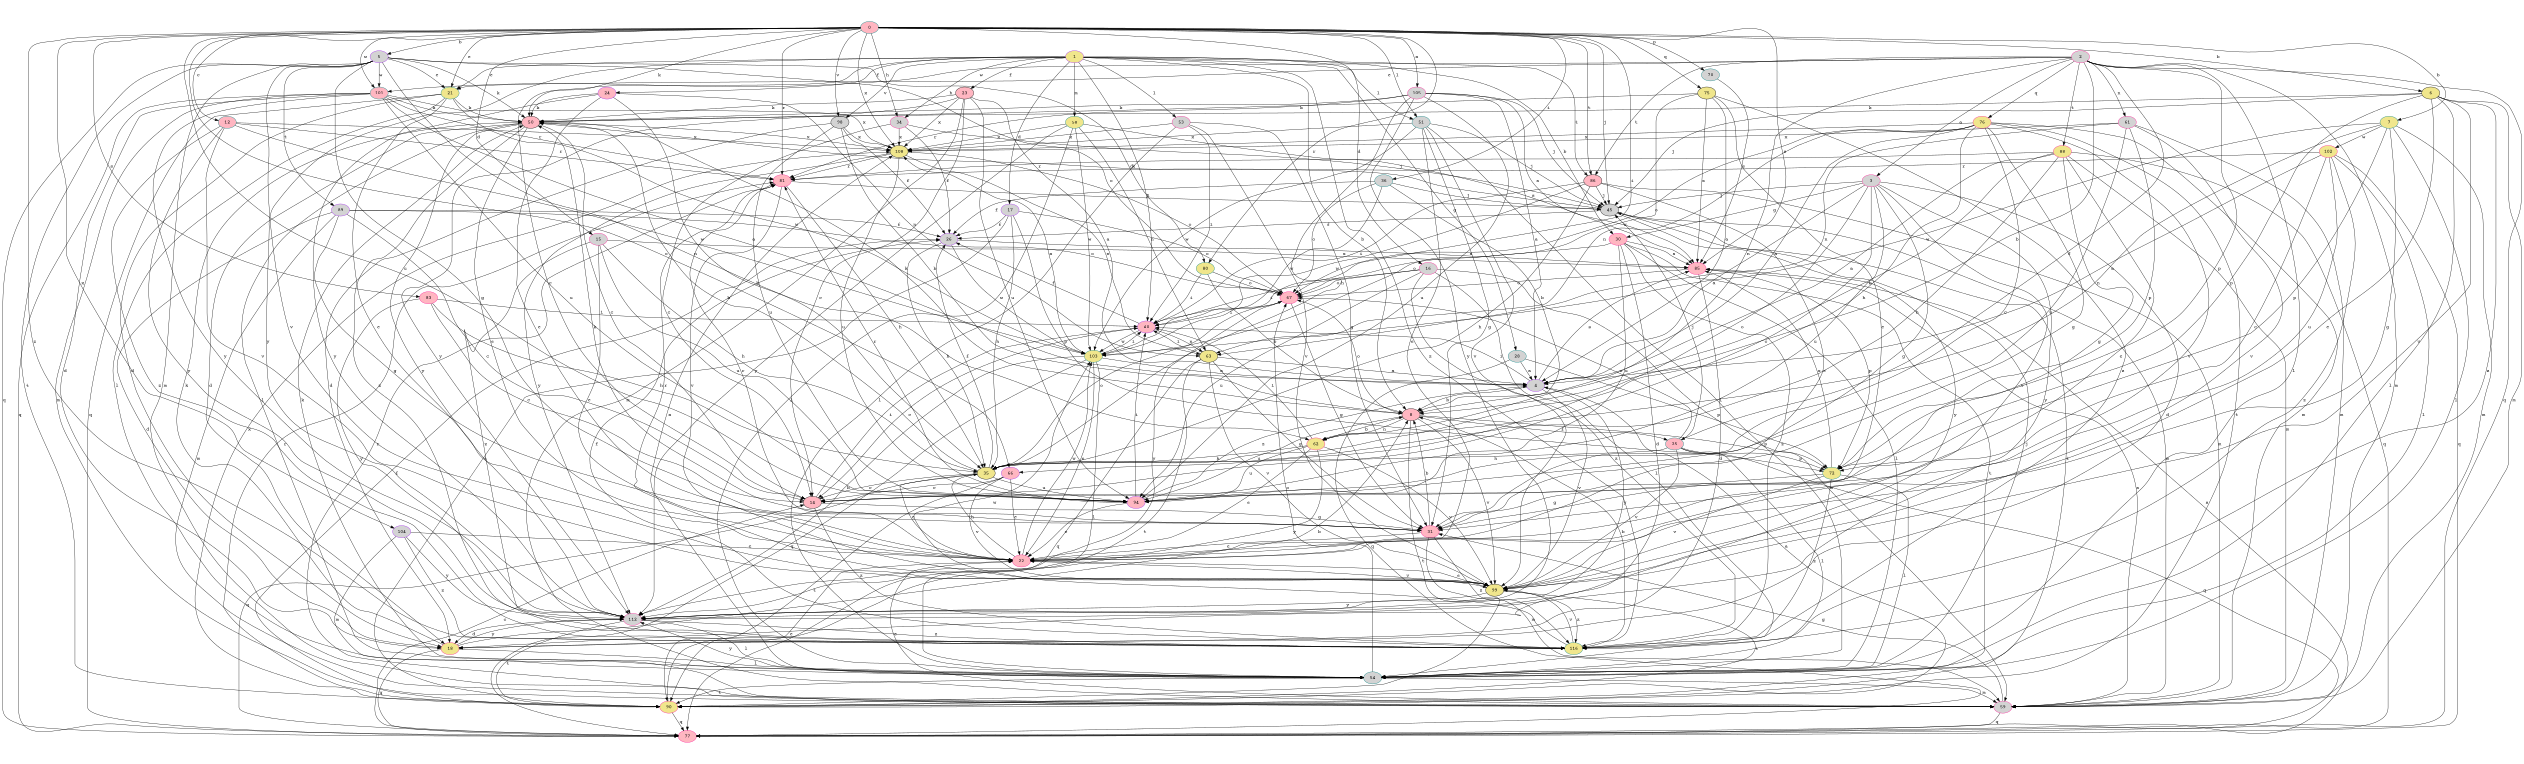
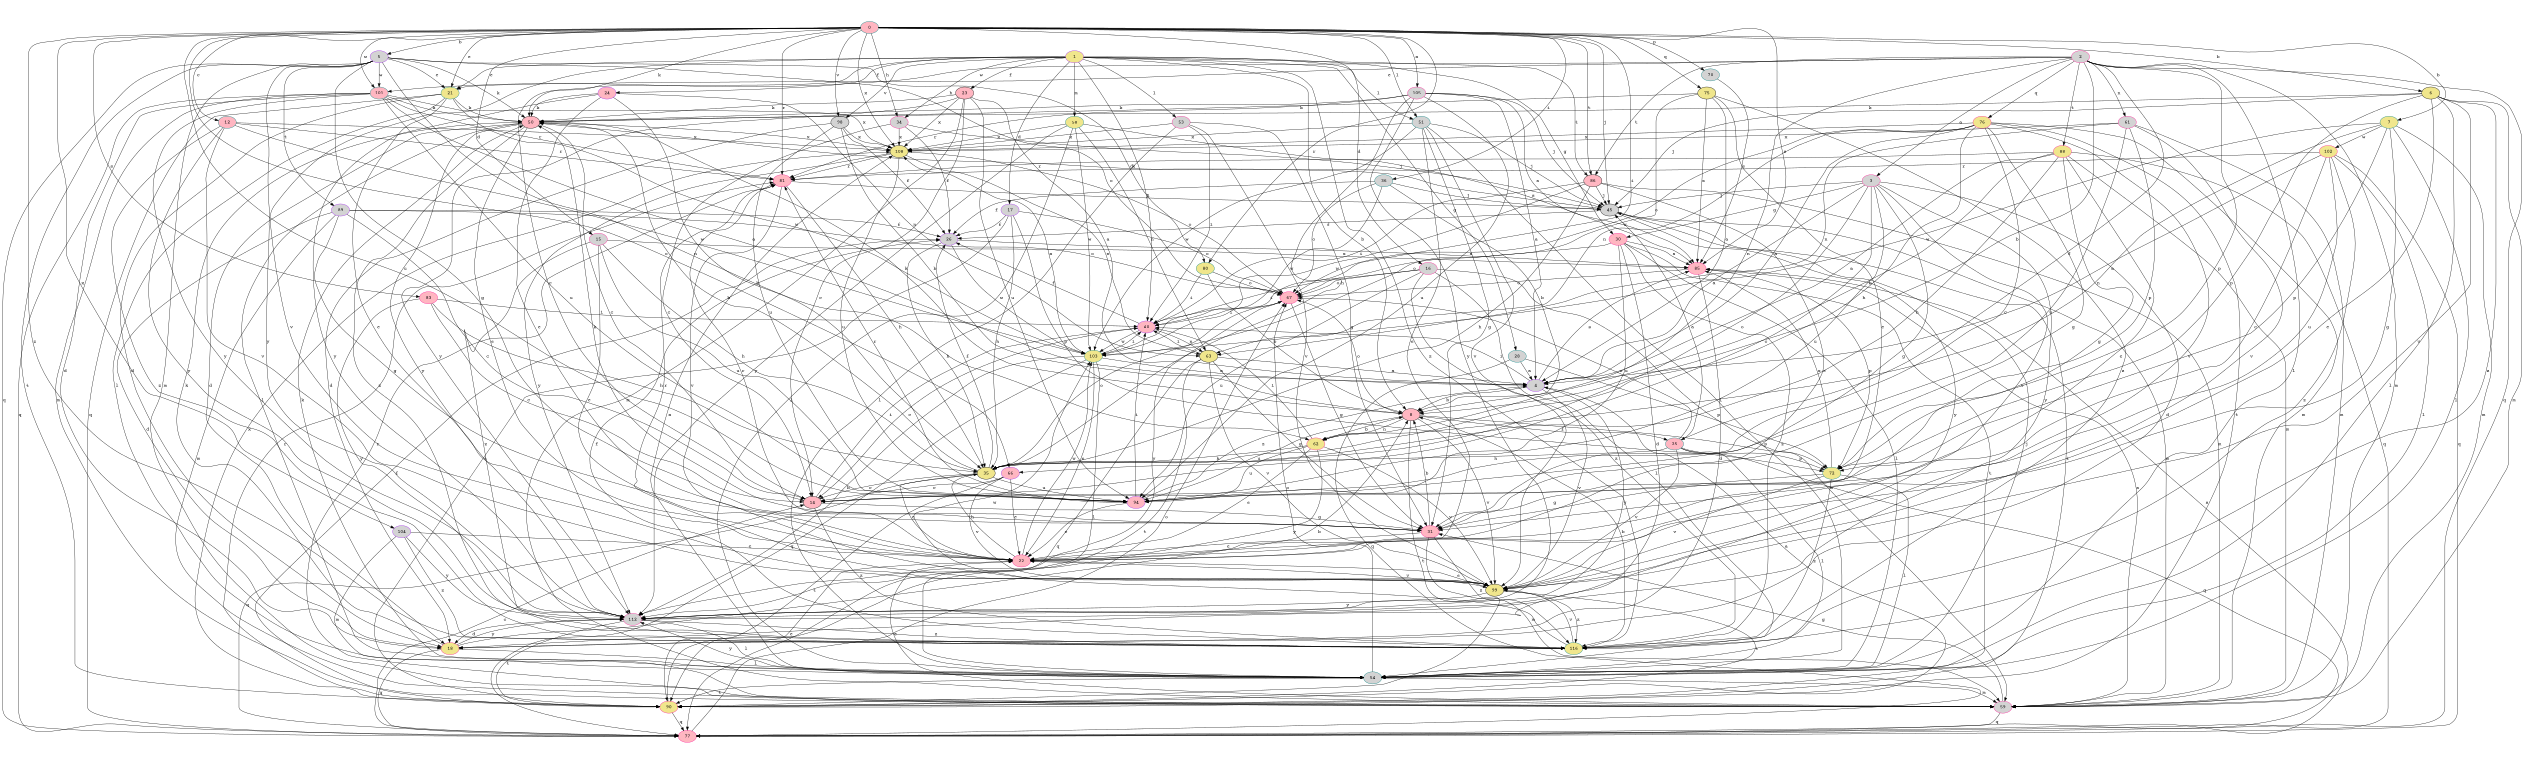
edge "1" -> "30": label "b" -> "g"
edge "25" -> "45": label "j" -> "a"
edge "77" -> "67": added, label "o"
